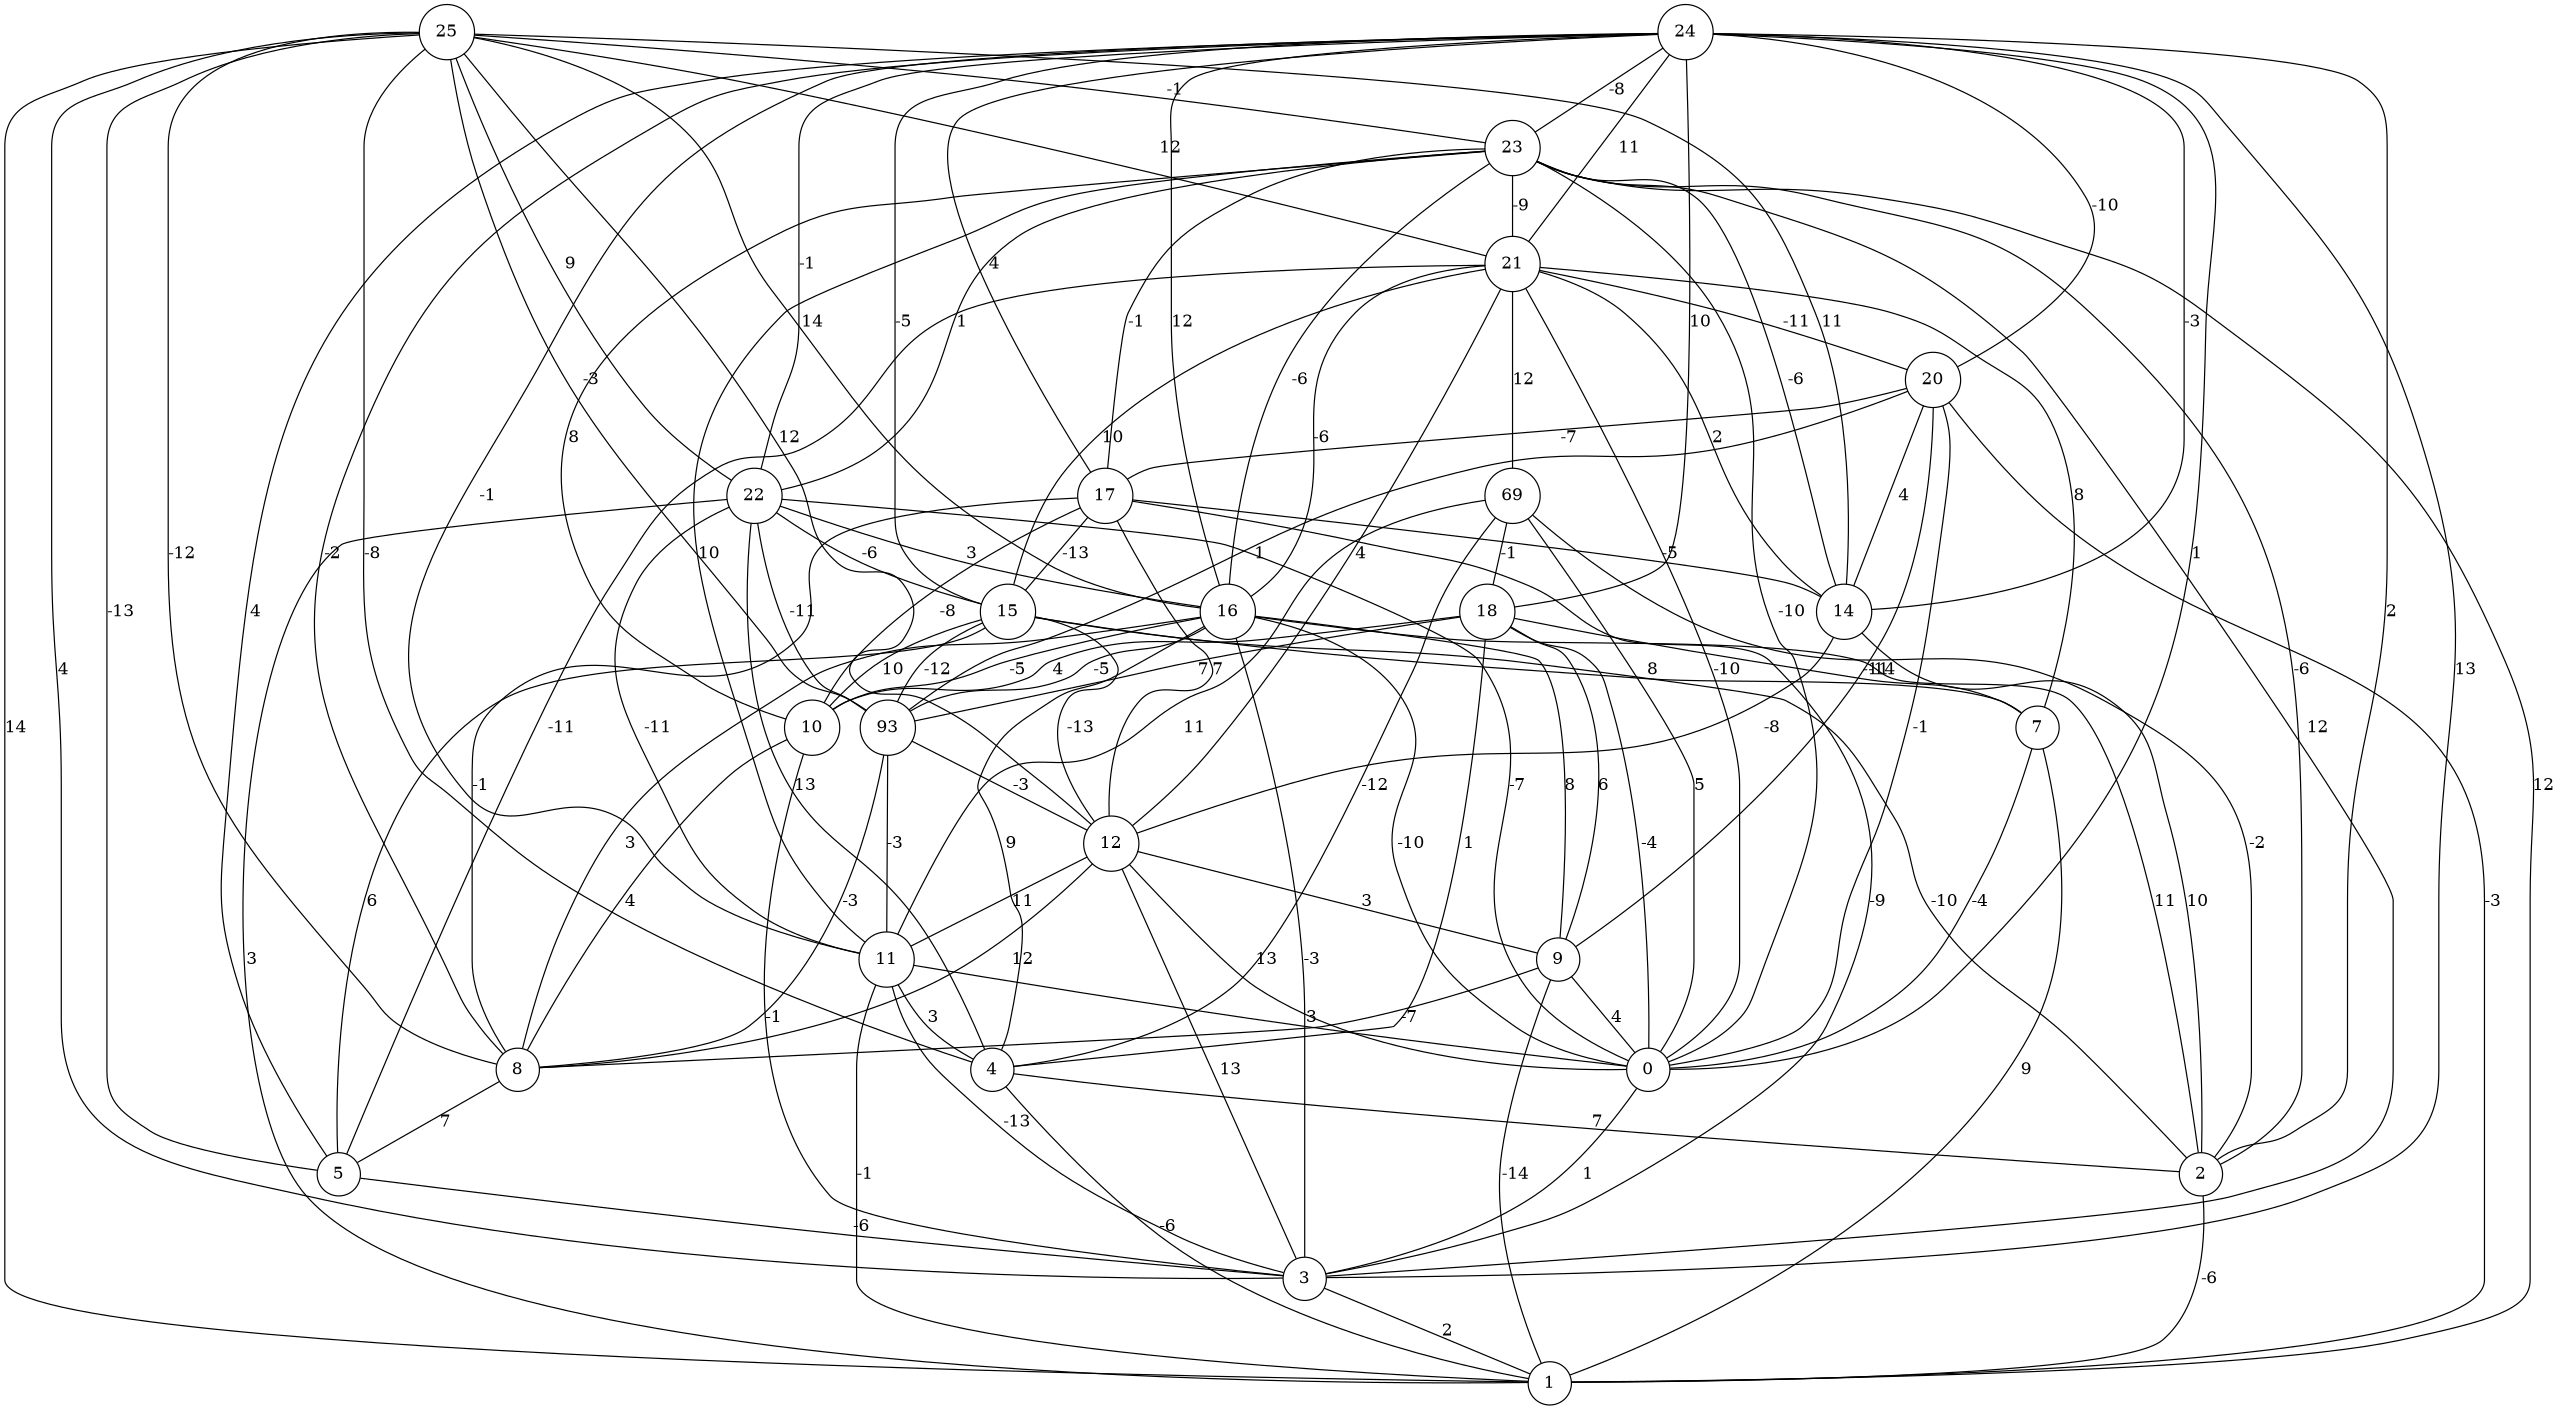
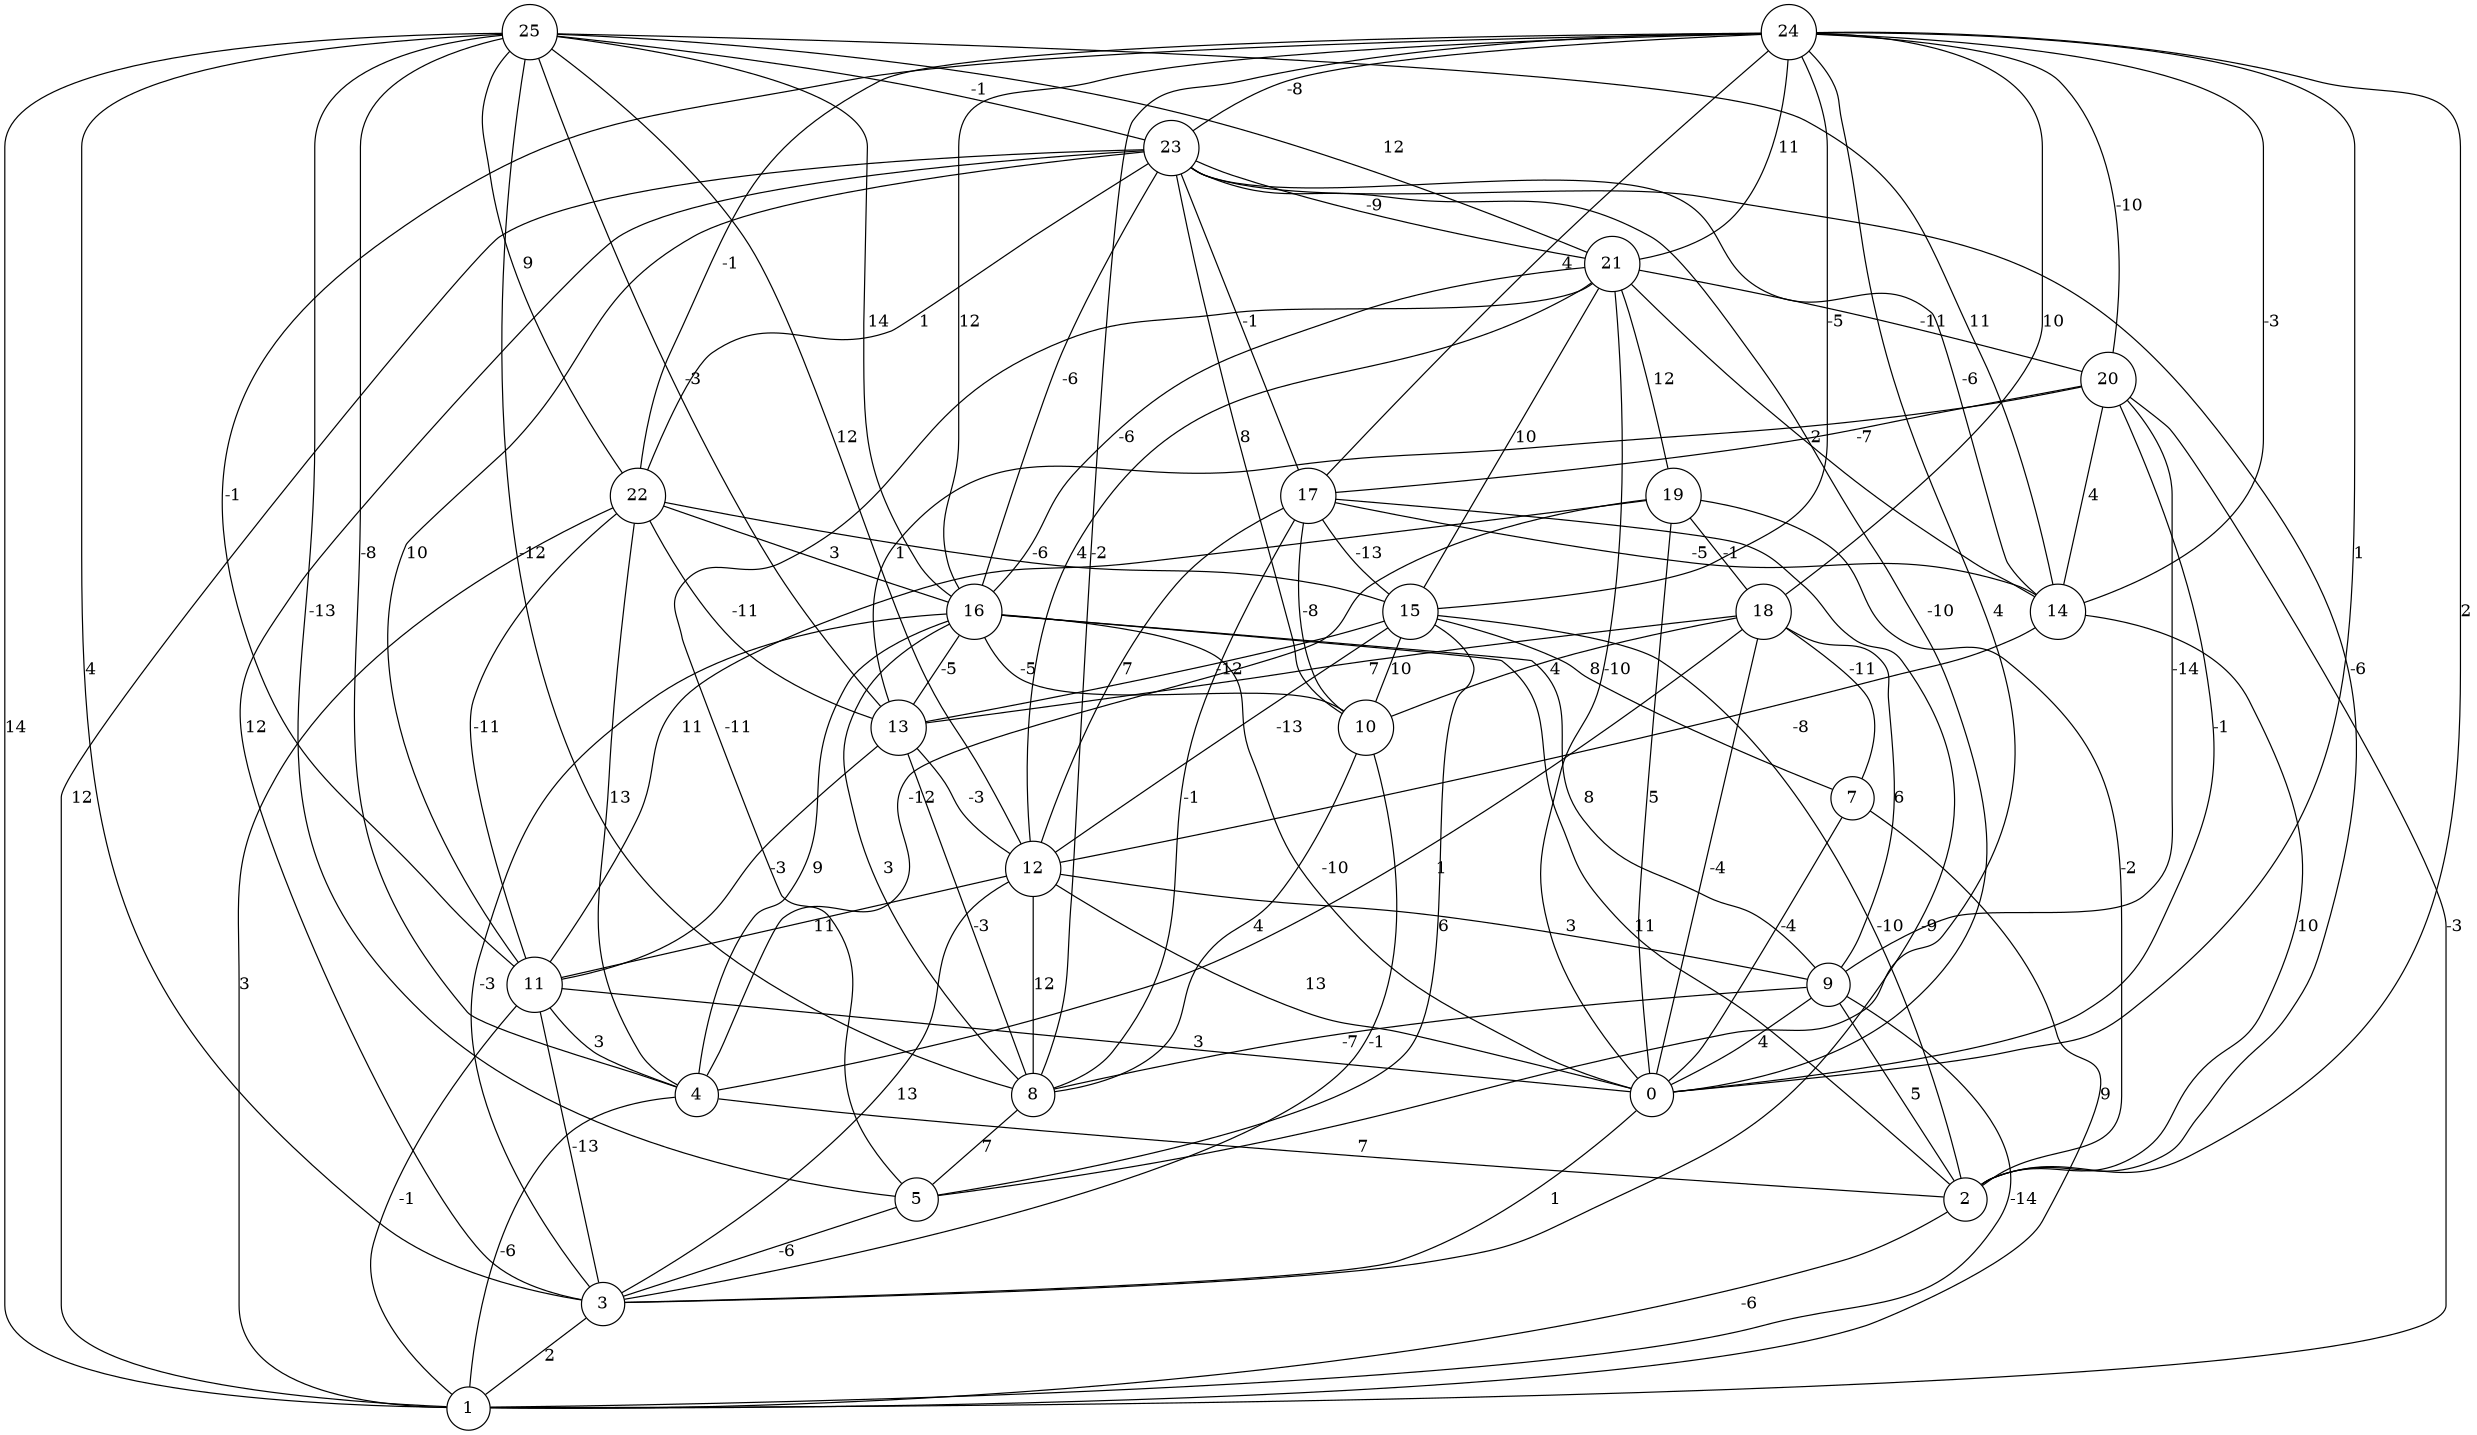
edge "21" -- "7": removed, label "8"
node "69": label "69" -> "19"
edge "22" -- "0": removed, label "-7"
node "93": label "93" -> "13"
edge "24" -- "3": removed, label "13"
edge "9" -- "2": added, label "5"
